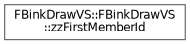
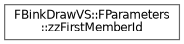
node "FBinkDrawVS::FBinkDrawVS ::zzFirstMemberId": label "FBinkDrawVS::FBinkDrawVS ::zzFirstMemberId" -> "FBinkDrawVS::FParameters ::zzFirstMemberId"
